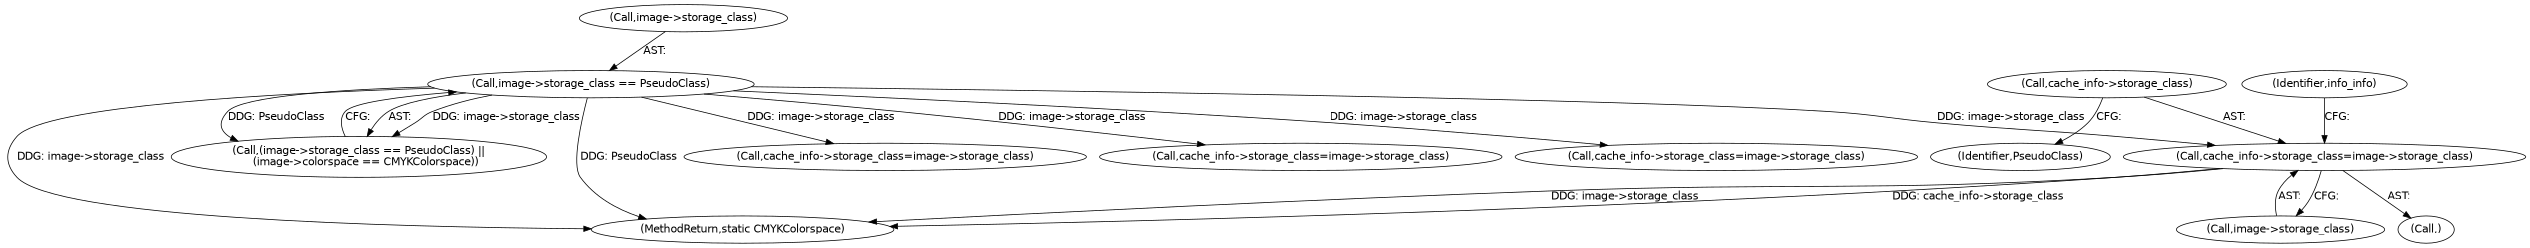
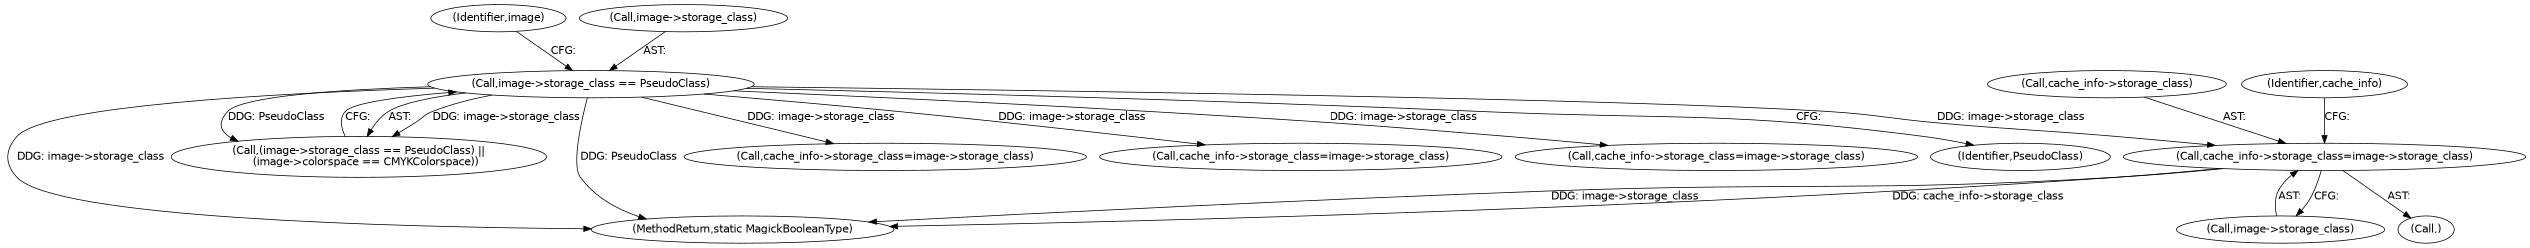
node "(Identifier,image)": added
node "(Identifier,info_info)": label "(Identifier,info_info)" -> "(Identifier,cache_info)"
edge "(Call,cache_info->storage_class)" -> "(Identifier,PseudoClass)": now "(Call,image->storage_class == PseudoClass)" -> "(Identifier,PseudoClass)"
node "(MethodReturn,static CMYKColorspace)": label "(MethodReturn,static CMYKColorspace)" -> "(MethodReturn,static MagickBooleanType)"
